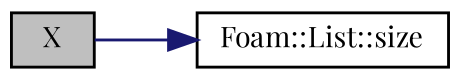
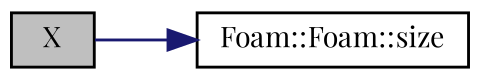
node "Foam::List::size": label "Foam::List::size" -> "Foam::Foam::size"
